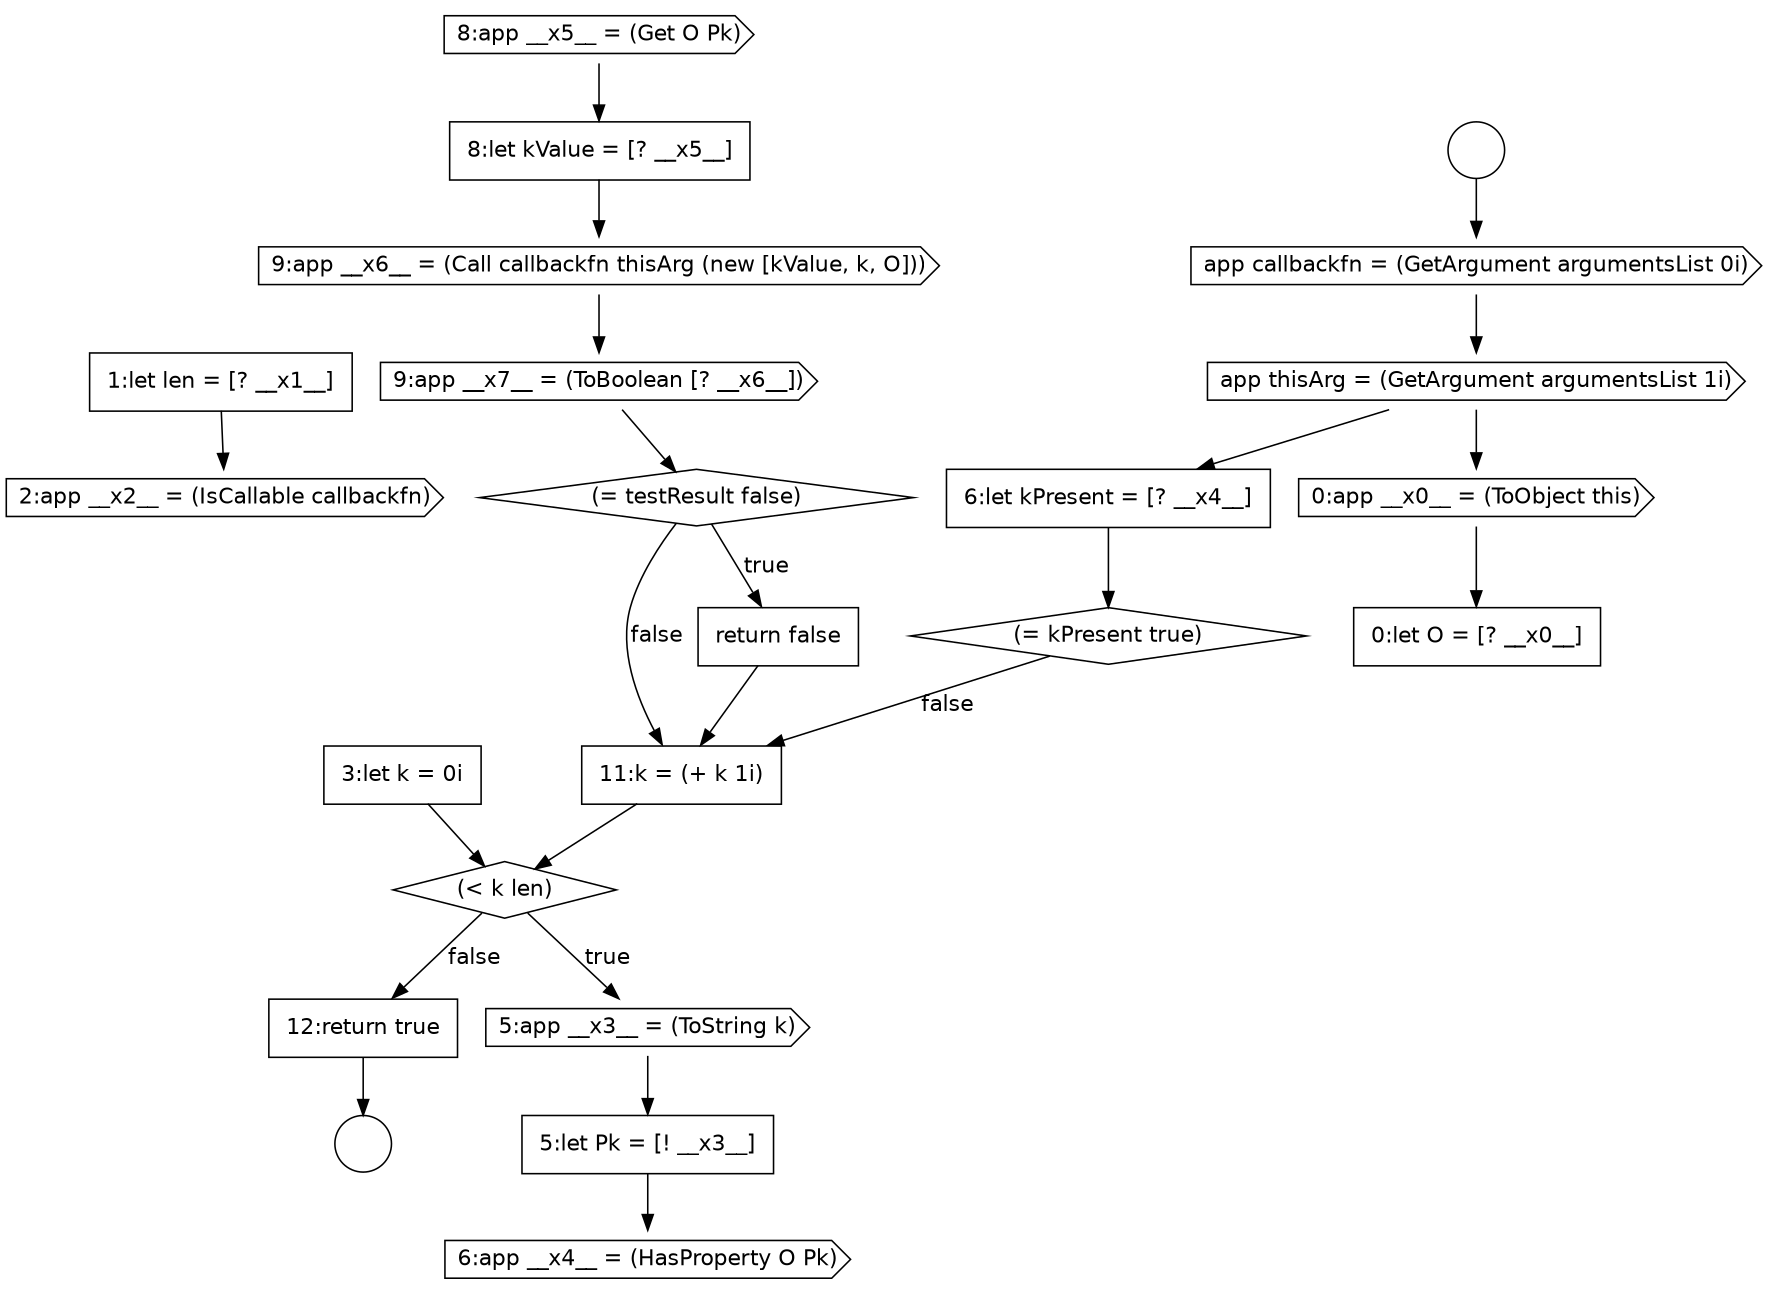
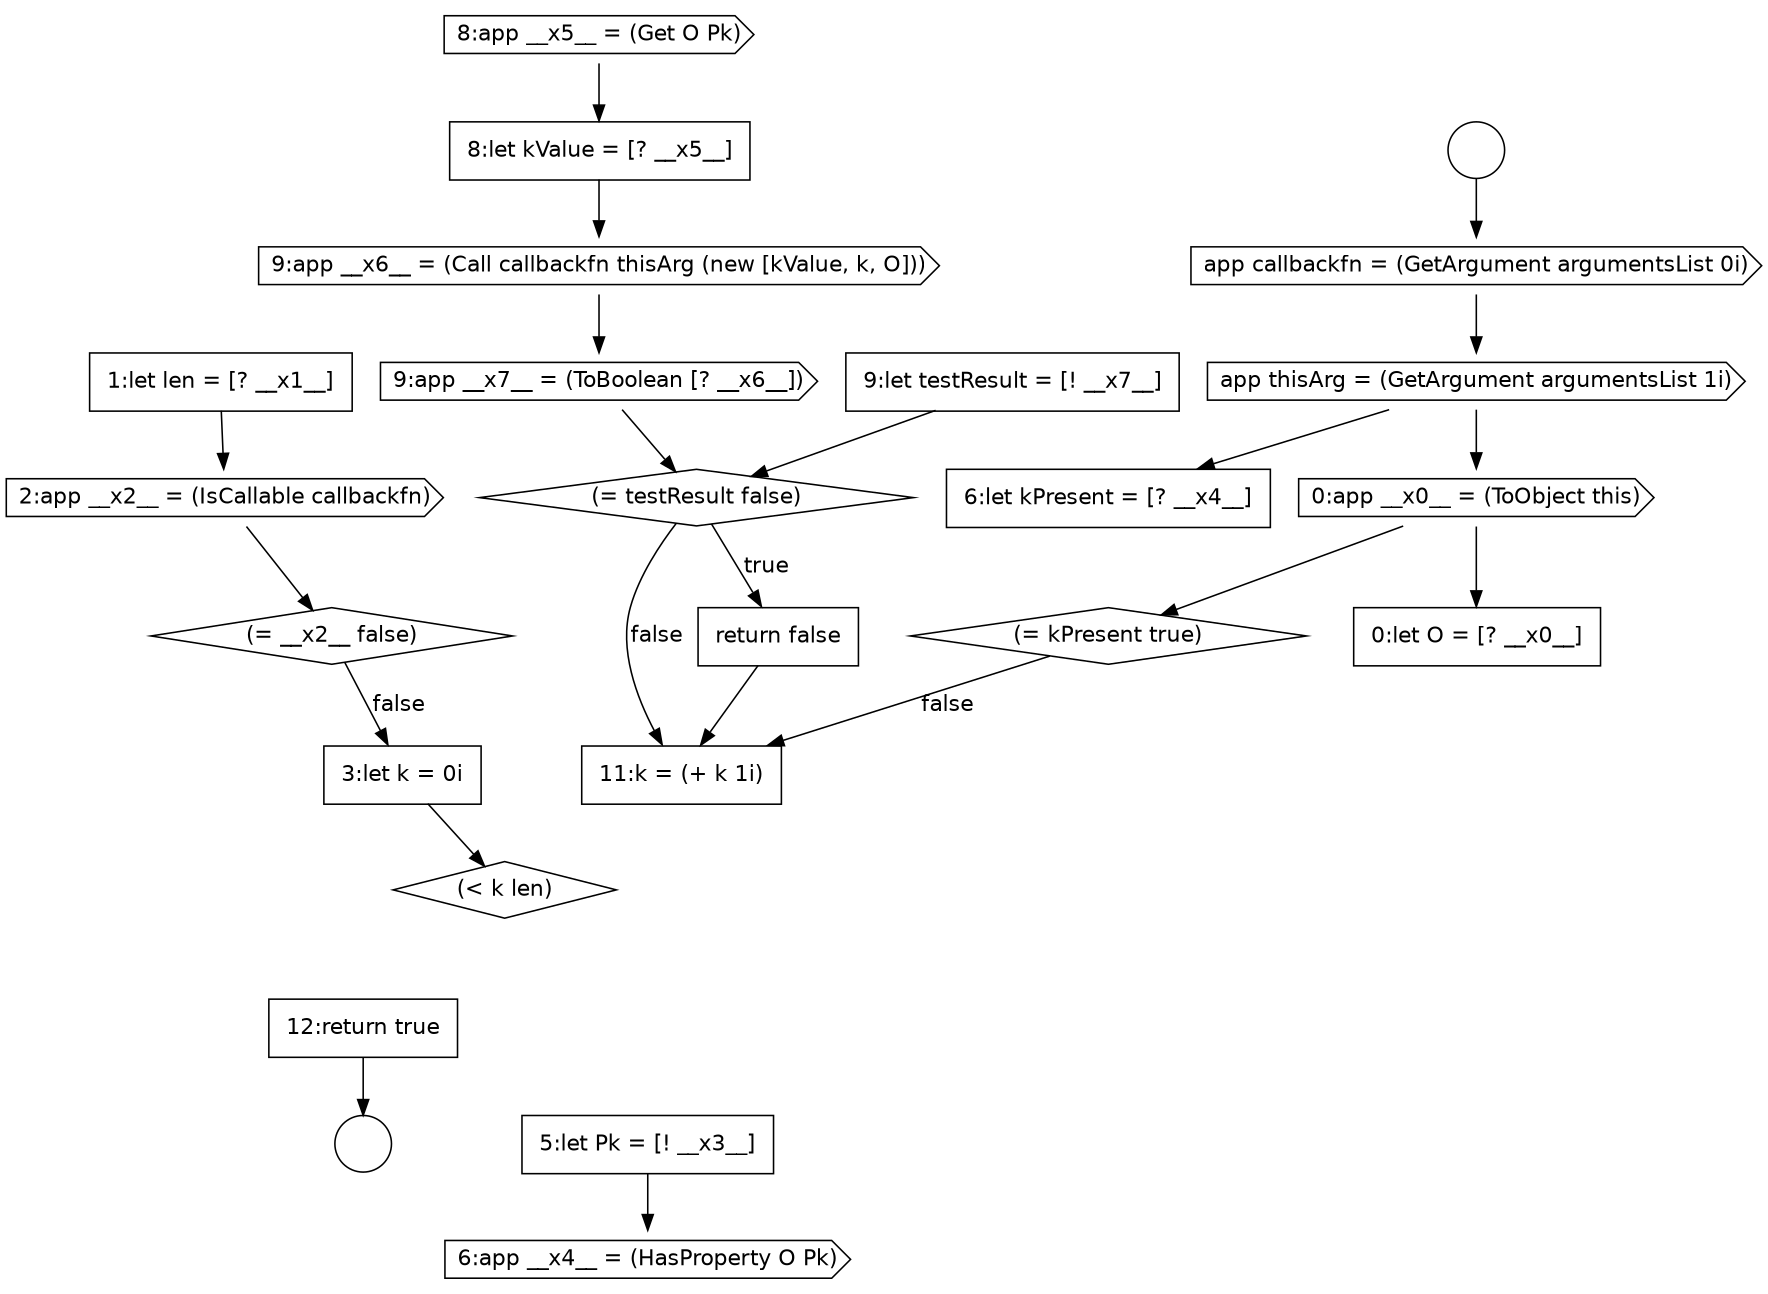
node "9:let testResult = [! __x7__]": added
edge "6:let kPresent = [? __x4__]" -> "(= kPresent true)": now "0:app __x0__ = (ToObject this)" -> "(= kPresent true)"
node "(= __x2__ false)": added
edge "11:k = (+ k 1i)" -> "(< k len)": removed
edge "(< k len)" -> "12:return true": removed, label "false"
node "5:app __x3__ = (ToString k)": removed
